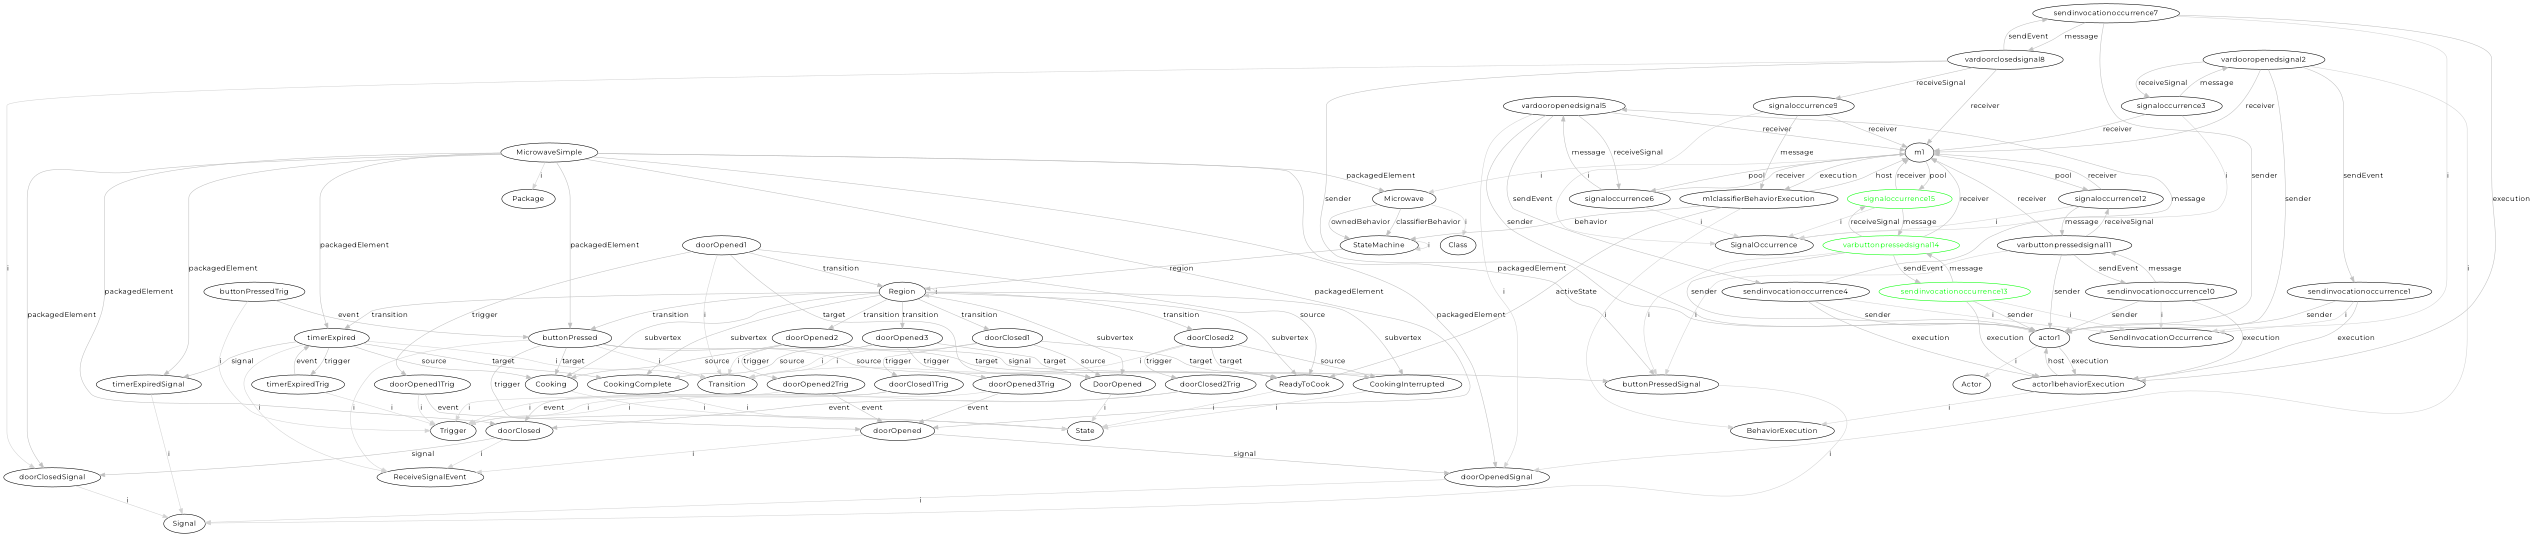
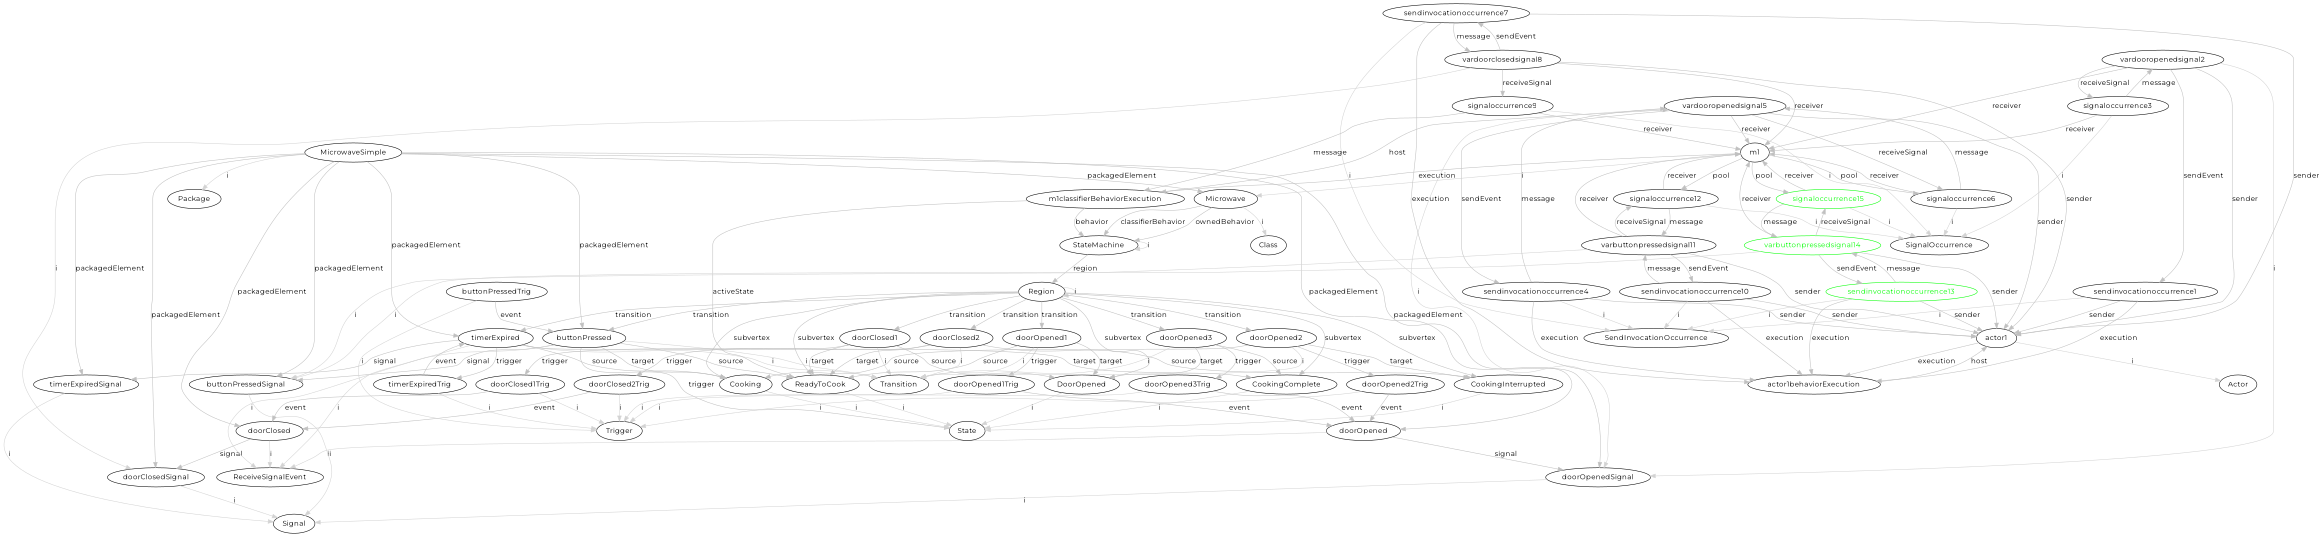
edge "m1classifierBehaviorExecution" -> "m1": now "m1classifierBehaviorExecution" -> "vardooropenedsignal5"
edge "doorOpened1" -> "Region": reversed
node "BehaviorExecution": removed
